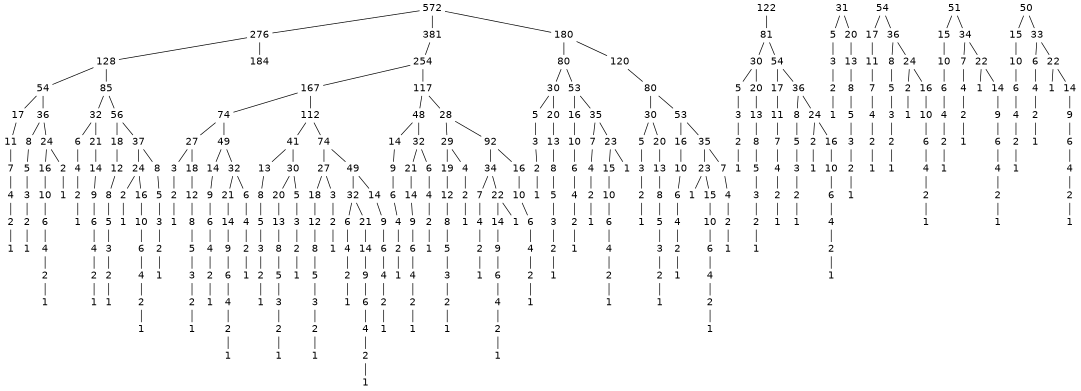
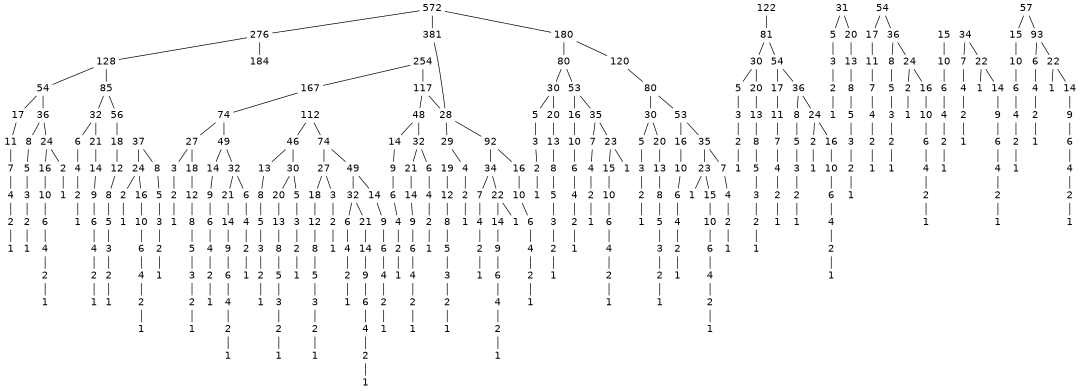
node "51": removed
node "50": label "50" -> "57"
node "33": label "33" -> "93"
edge "381" -- "254": now "381" -- "28"
edge "167" -- "112": removed
edge "56" -- "37": removed
node "41": label "41" -> "46"
edge "29" -- "19": removed
